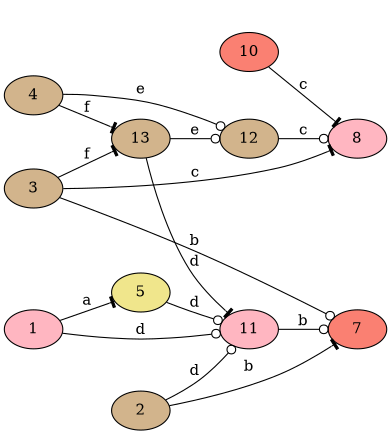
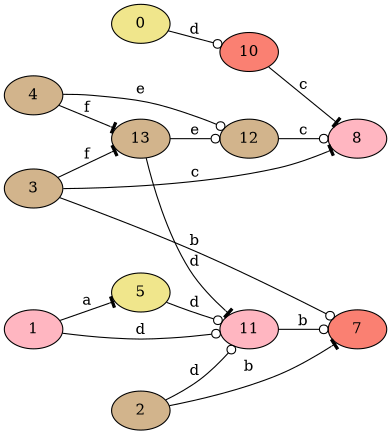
node "0": added
